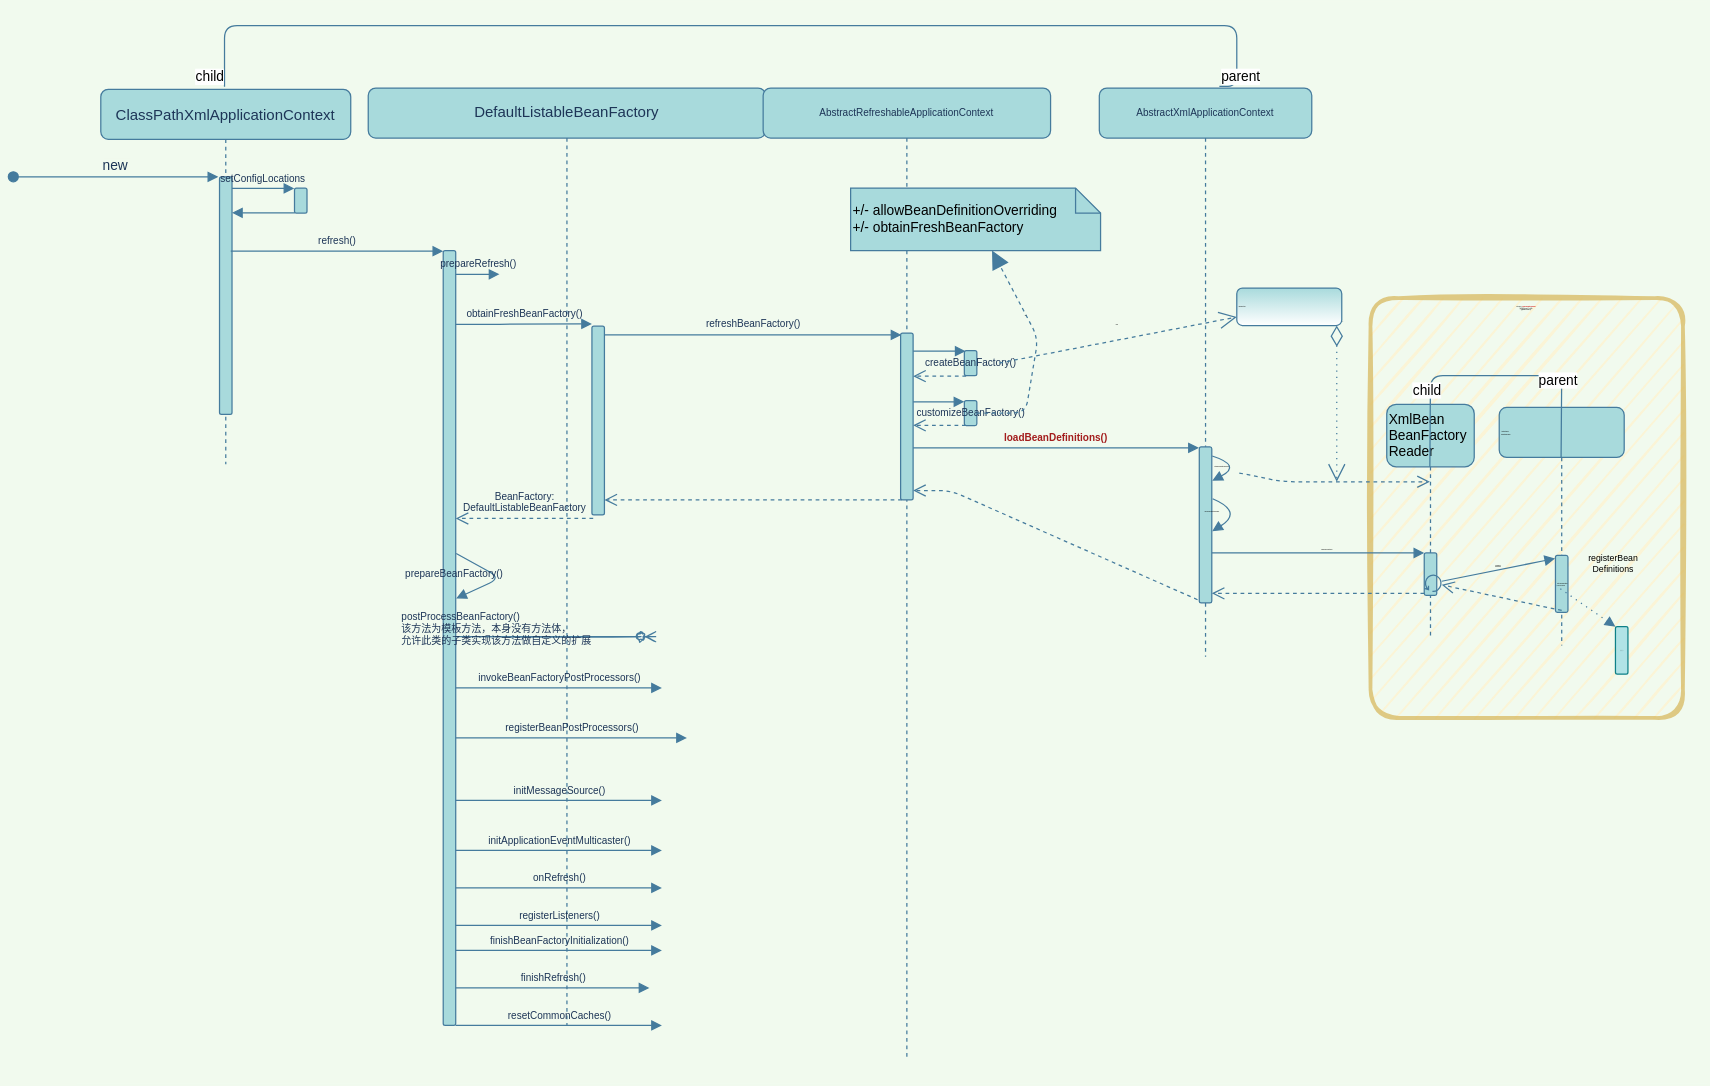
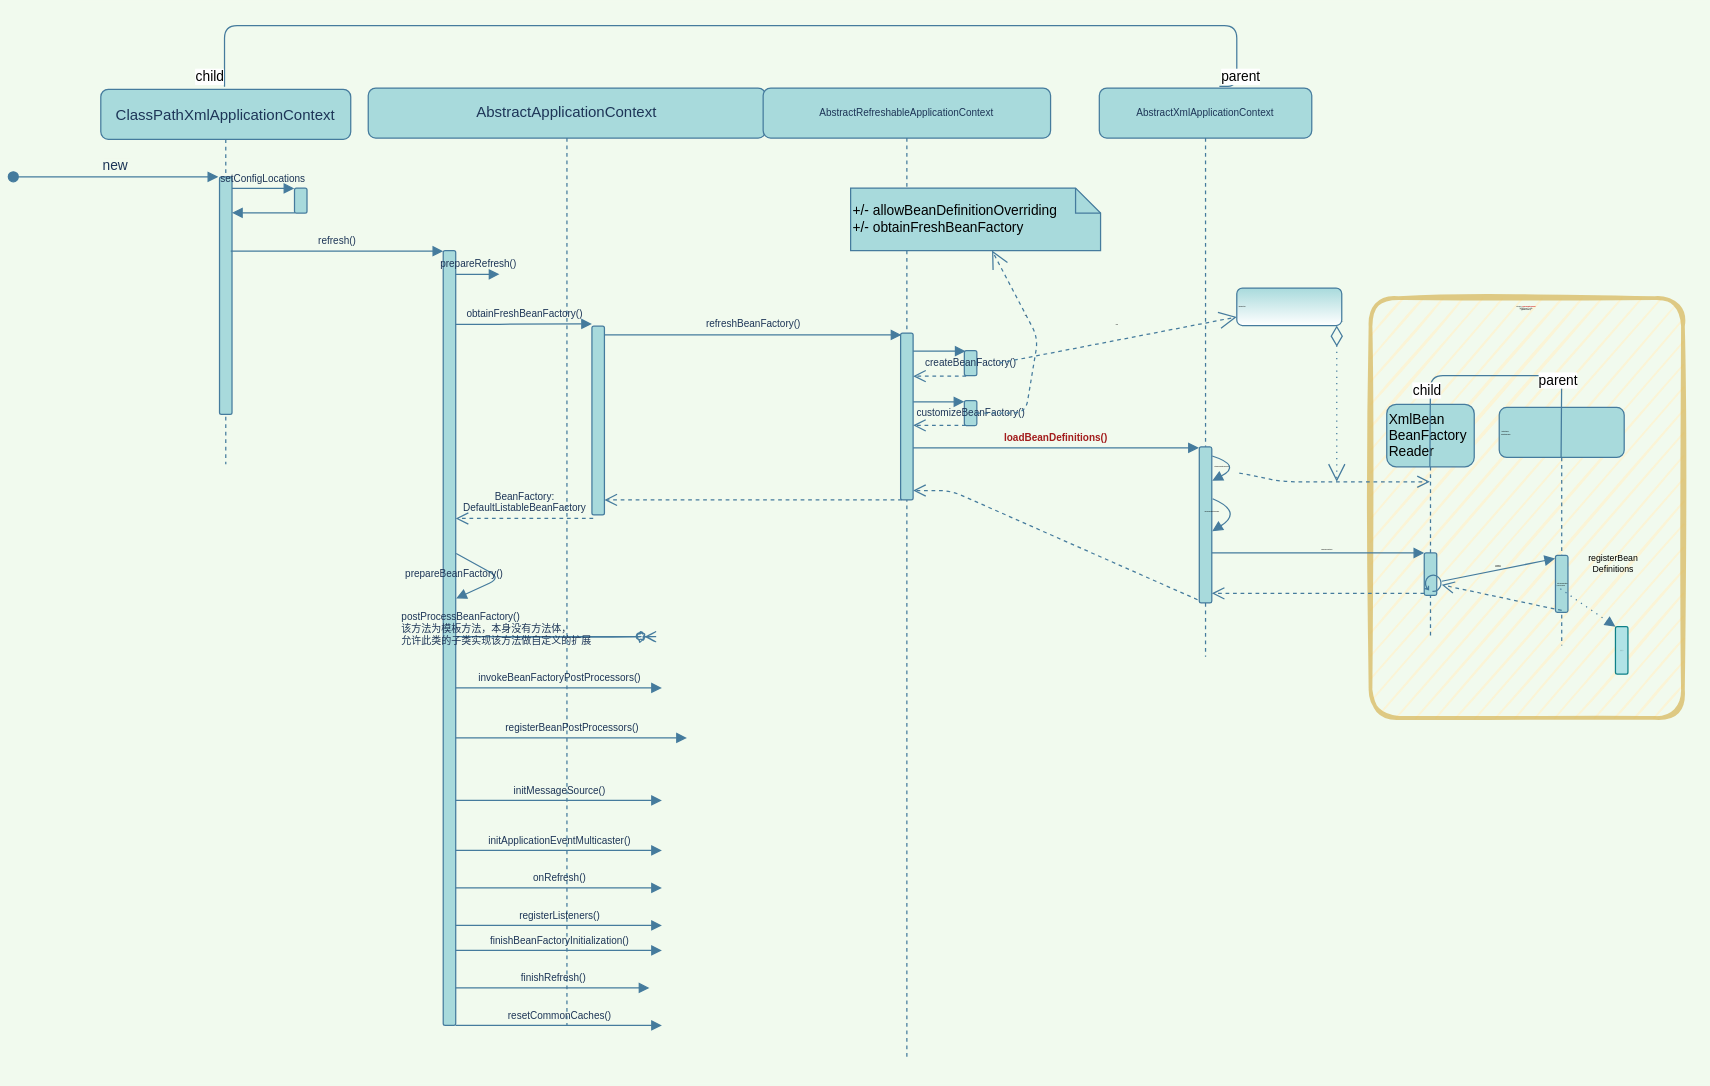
node "DefaultListableBeanFactory": label "DefaultListableBeanFactory" -> "AbstractApplicationContext"
edge "customizeBeanFactory()" -> "+/- allowBeanDefinitionOverriding +/- obtainFreshBeanFactory": arrowhead block -> open
